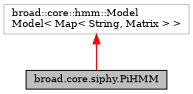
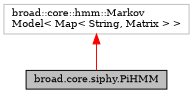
node "broad::core::hmm::Model Model< Map< String, Matrix > >": label "broad::core::hmm::Model Model< Map< String, Matrix > >" -> "broad::core::hmm::Markov Model< Map< String, Matrix > >"
